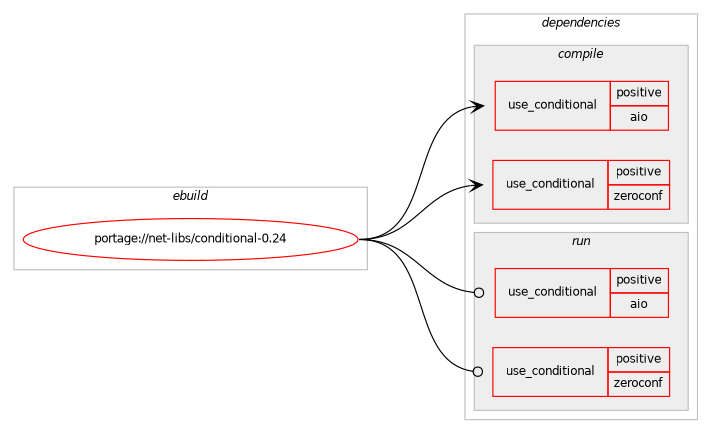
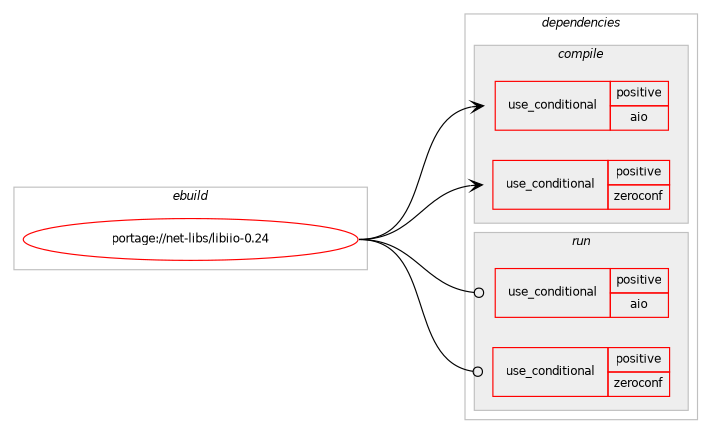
node "portage://net-libs/conditional-0.24": label "portage://net-libs/conditional-0.24" -> "portage://net-libs/libiio-0.24"
